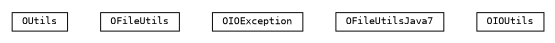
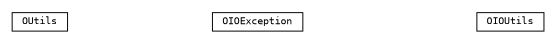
node "OFileUtils": removed
node "OFileUtilsJava7": removed
